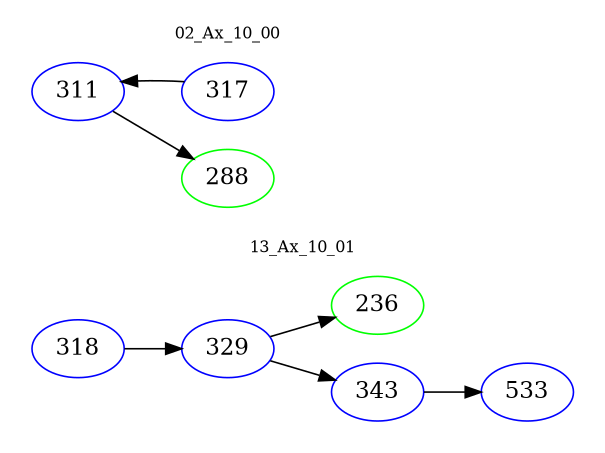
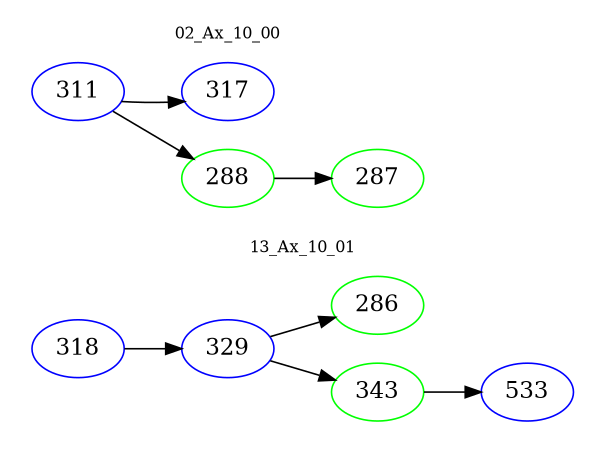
edge "317" -> "311": reversed
node "287": added
node "236": label "236" -> "286"
node "343": color blue -> green
